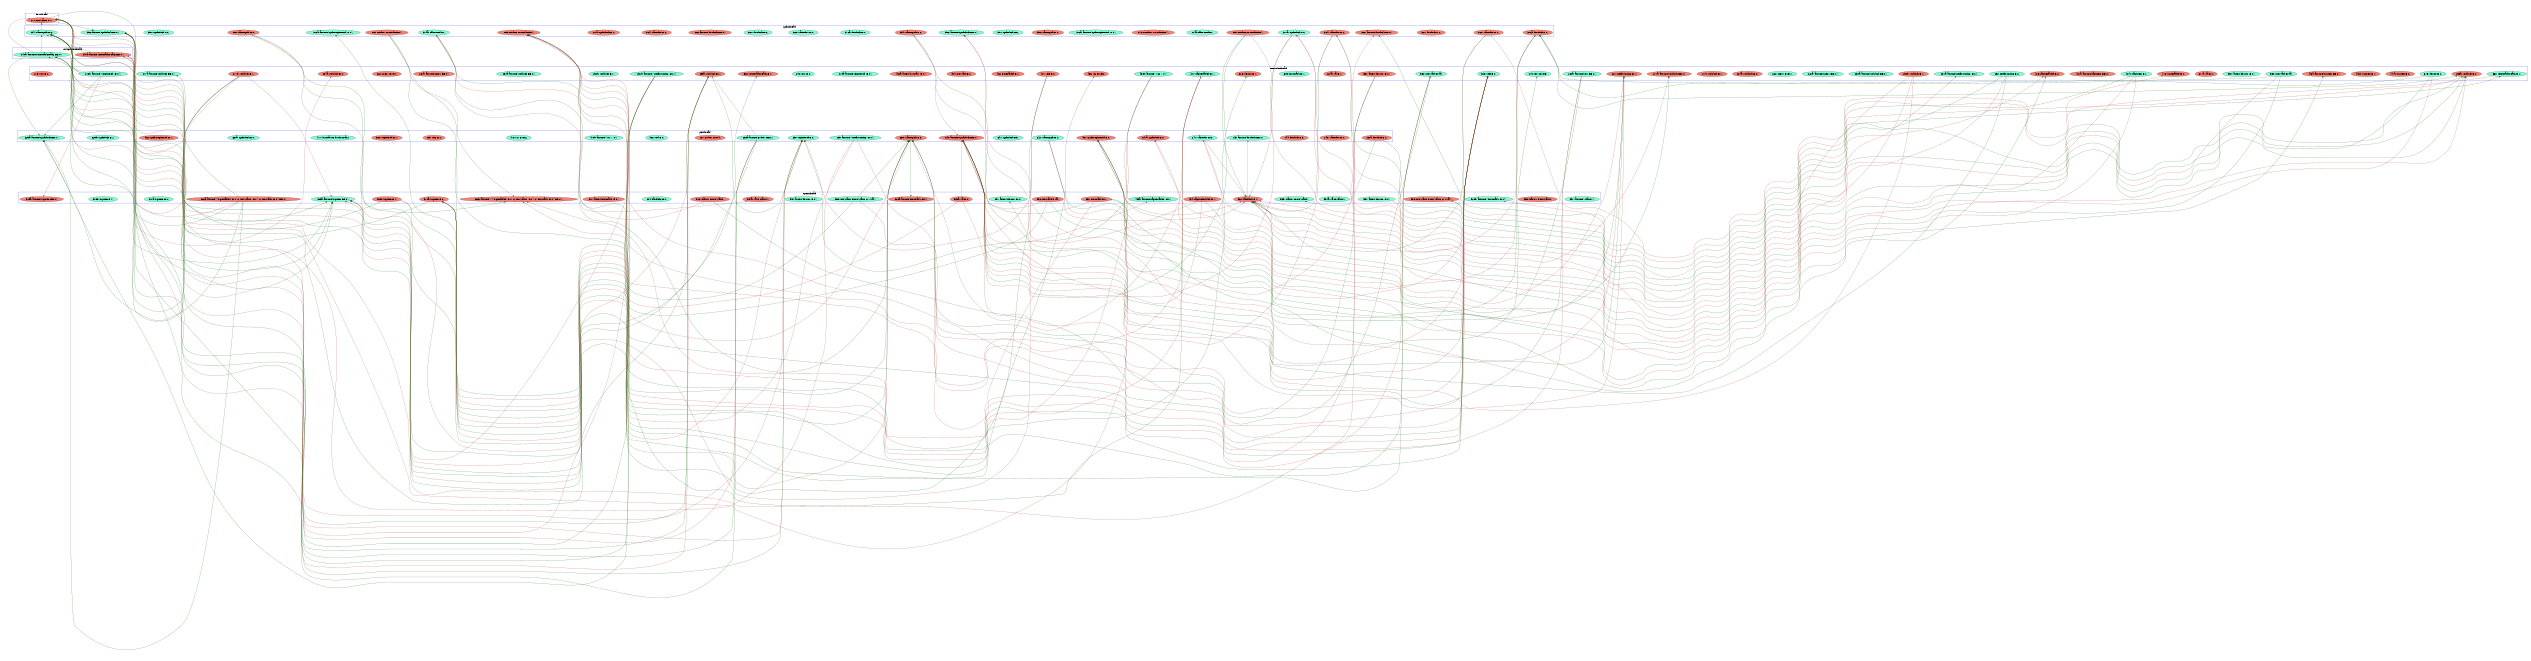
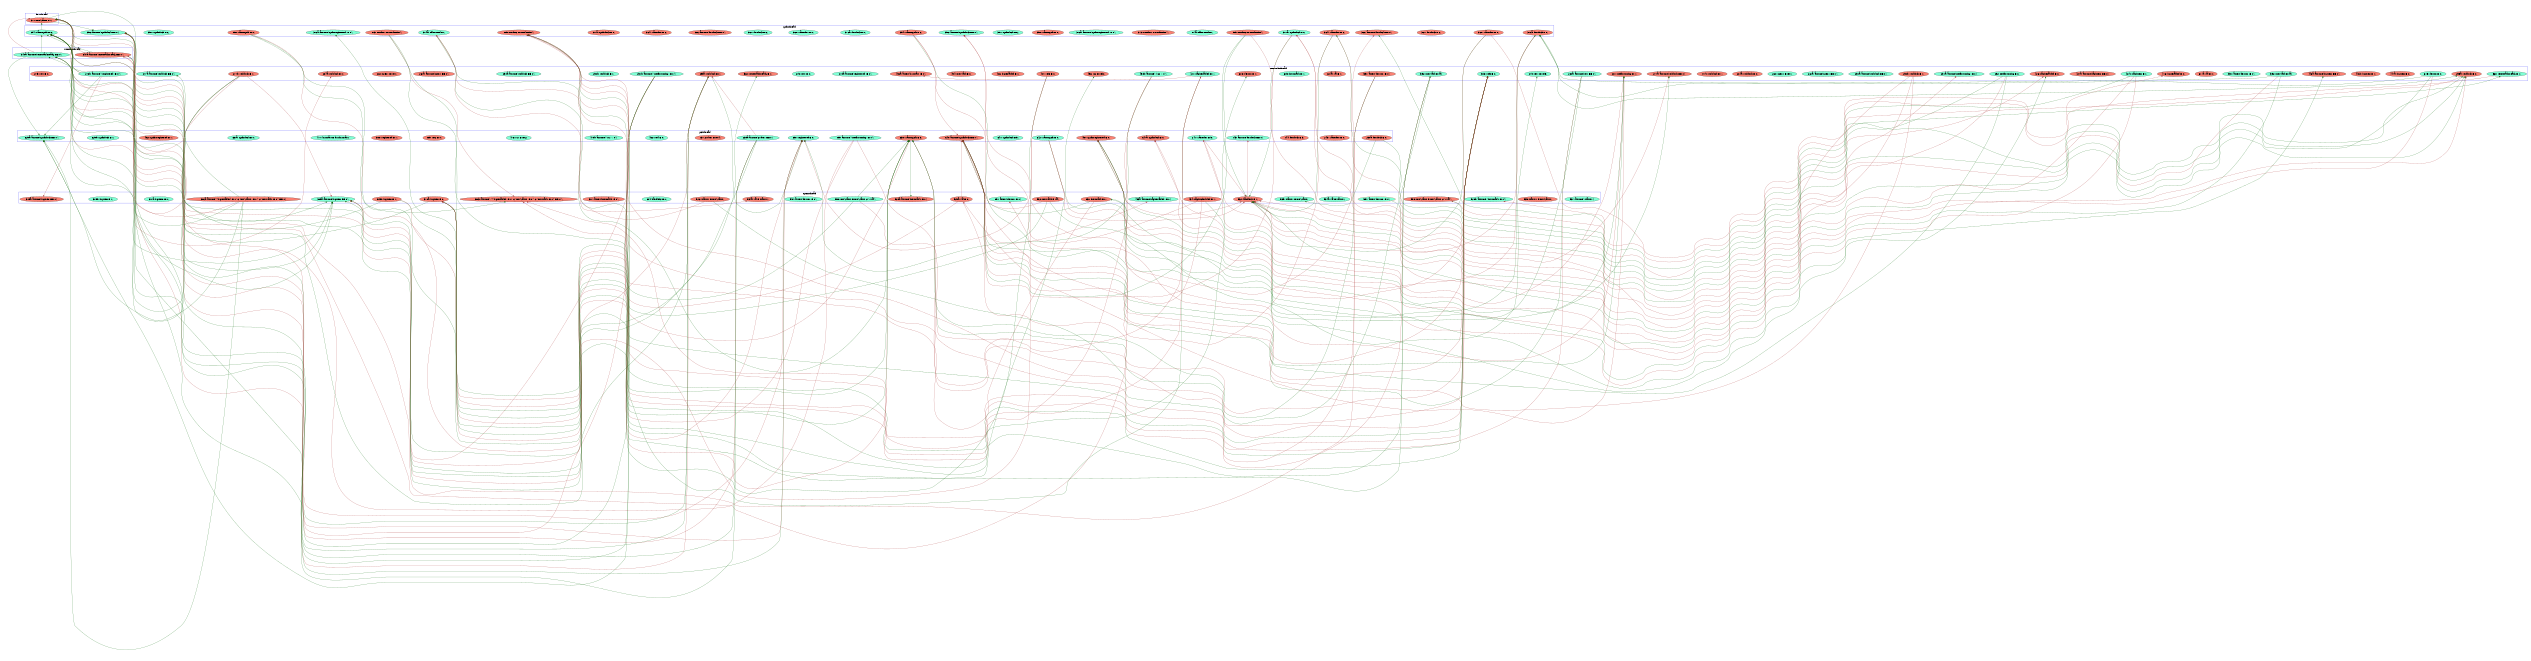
cluster "workqueue_thread": label "workqueue_thread" -> "running_thread"
edge "421: napi_enabled = 1;" -> "638: want_sysfs = 5;": now "421: napi_enabled = 1;" -> "492a: assert(hw_start != 0);"
edge "281: netif_running = 1;" -> "640: assume(sysfs_lock == 0);": now "281: netif_running = 1;" -> "529a: val = 0;"
